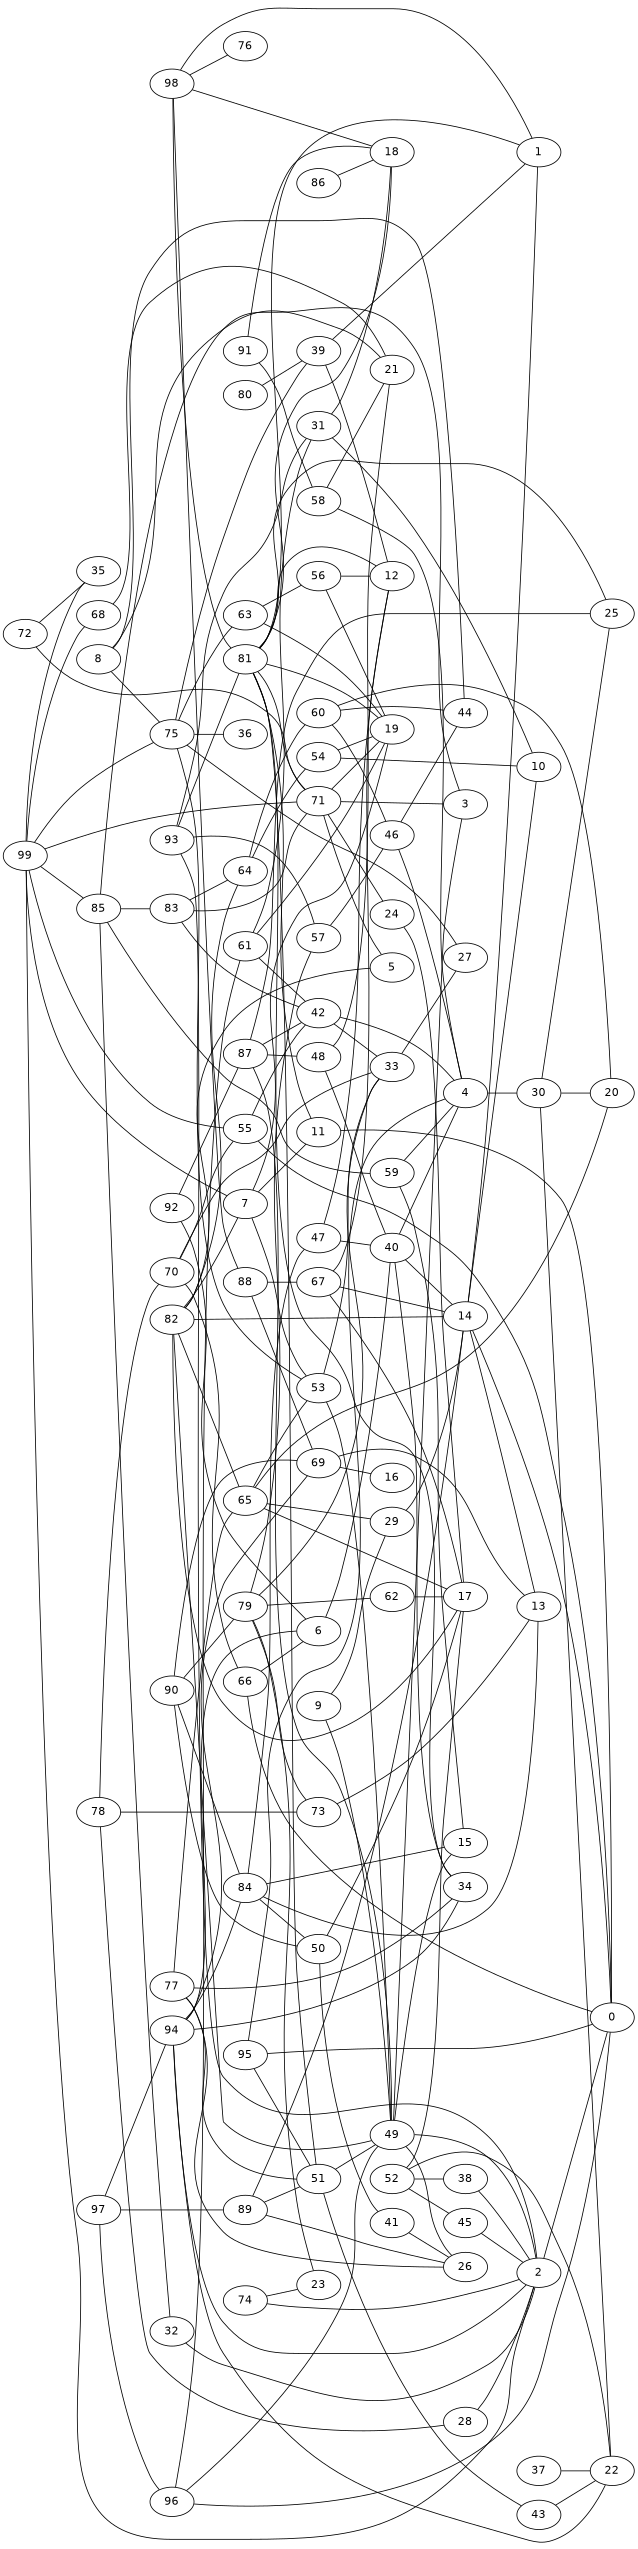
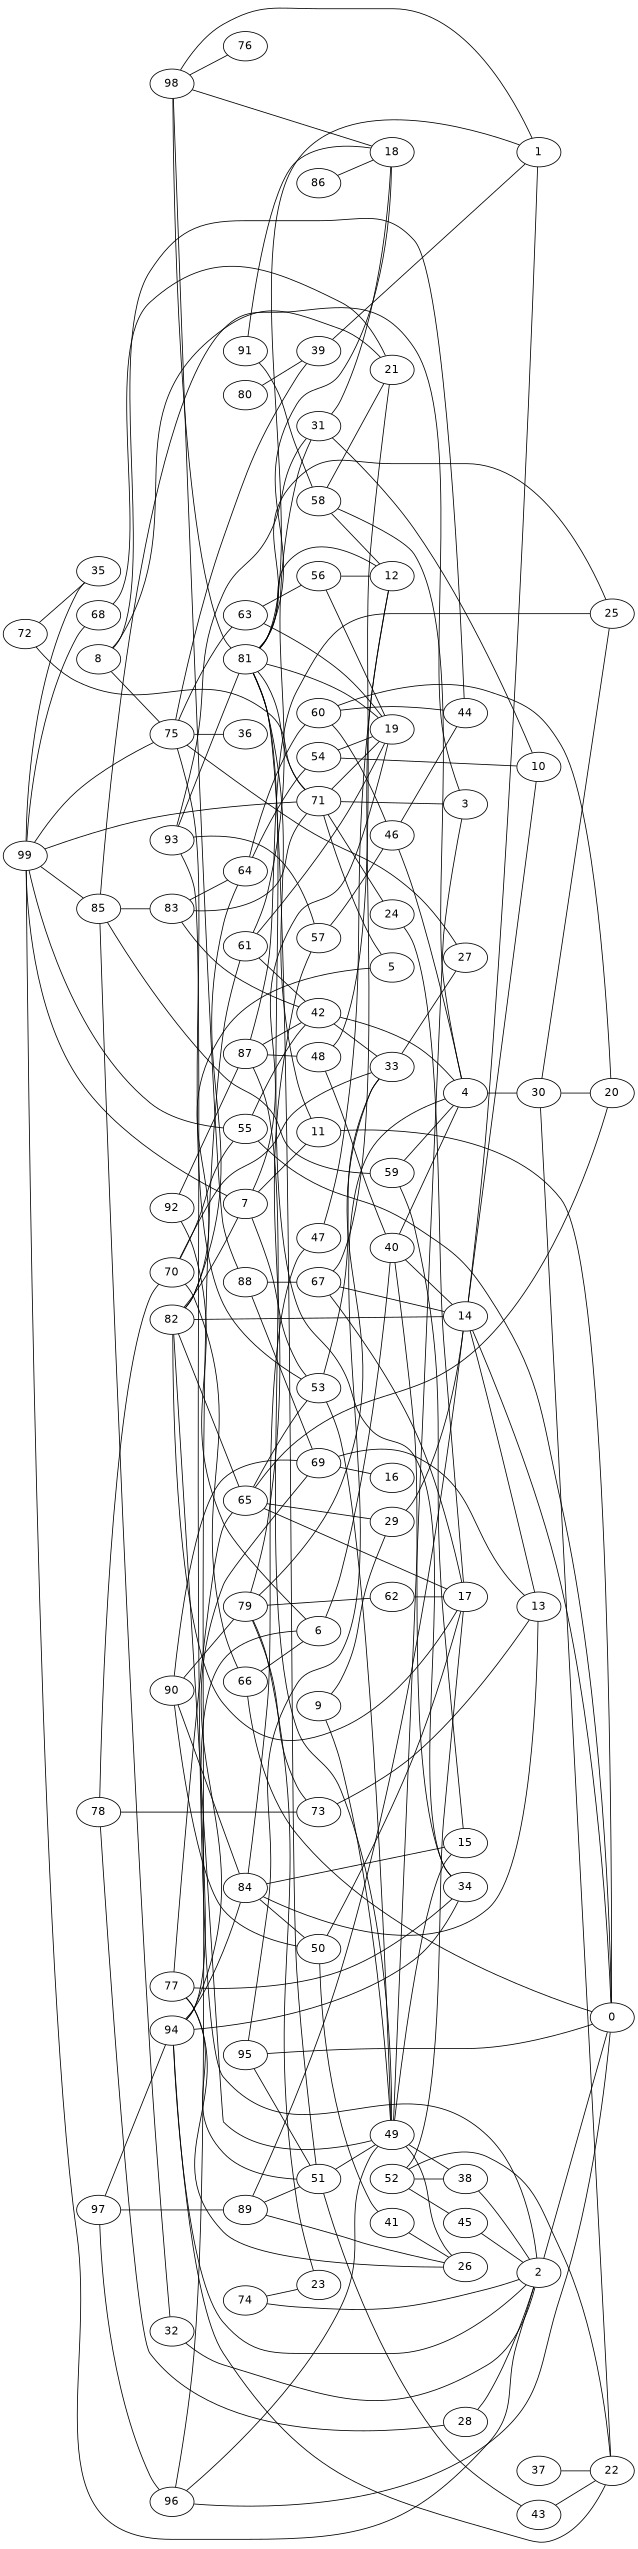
edge "39" -- "12": now "58" -- "12"
edge "47" -- "40": removed
edge "49" -- "2": now "49" -- "38"
